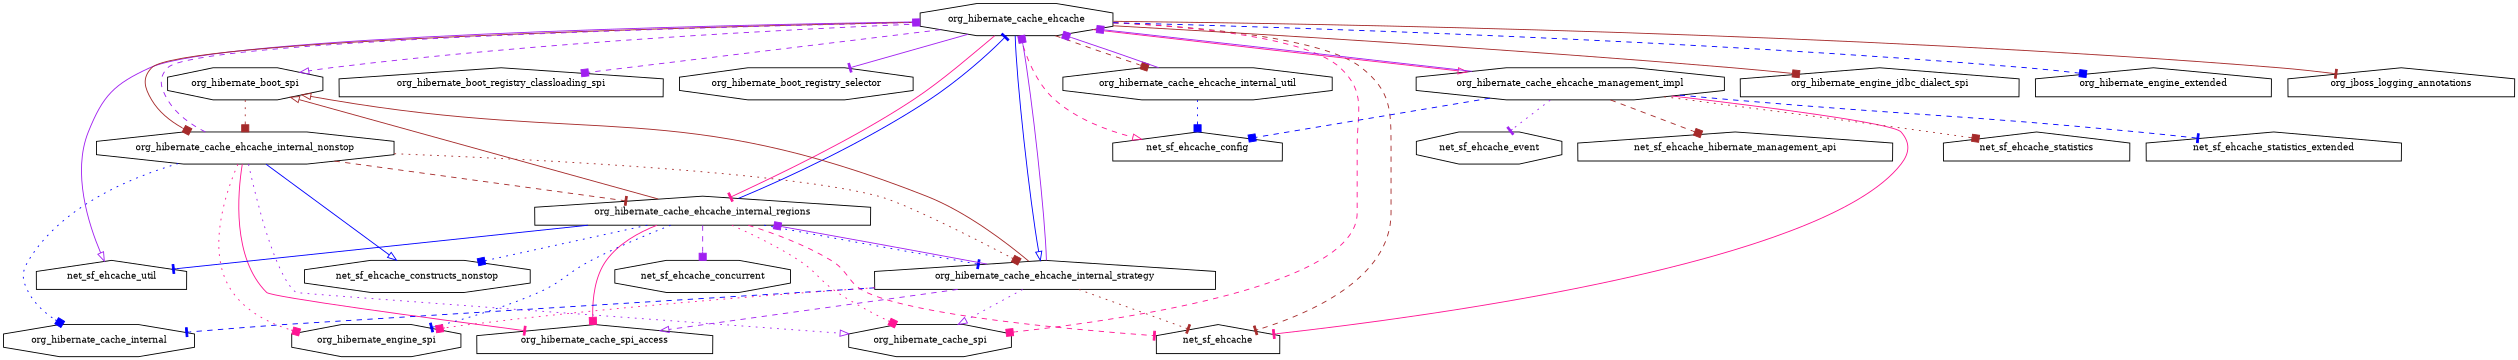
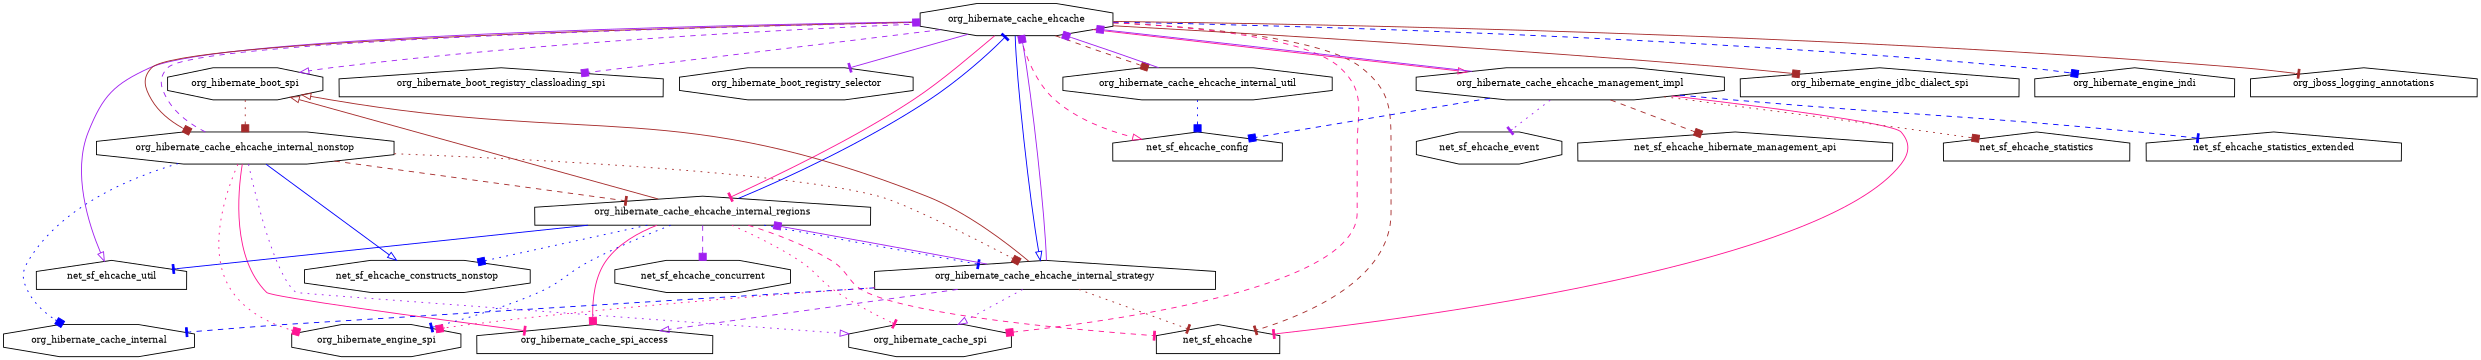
node "org_hibernate_engine_extended": label "org_hibernate_engine_extended" -> "org_hibernate_engine_jndi"
edge "org_hibernate_cache_ehcache_internal_regions" -> "org_hibernate_cache_spi": arrowhead box -> tee
